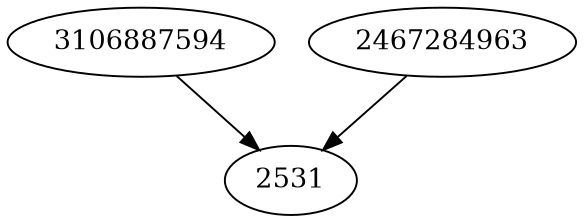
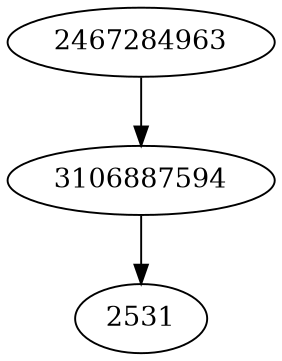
edge "2467284963" -> "2531": now "2467284963" -> "3106887594"
